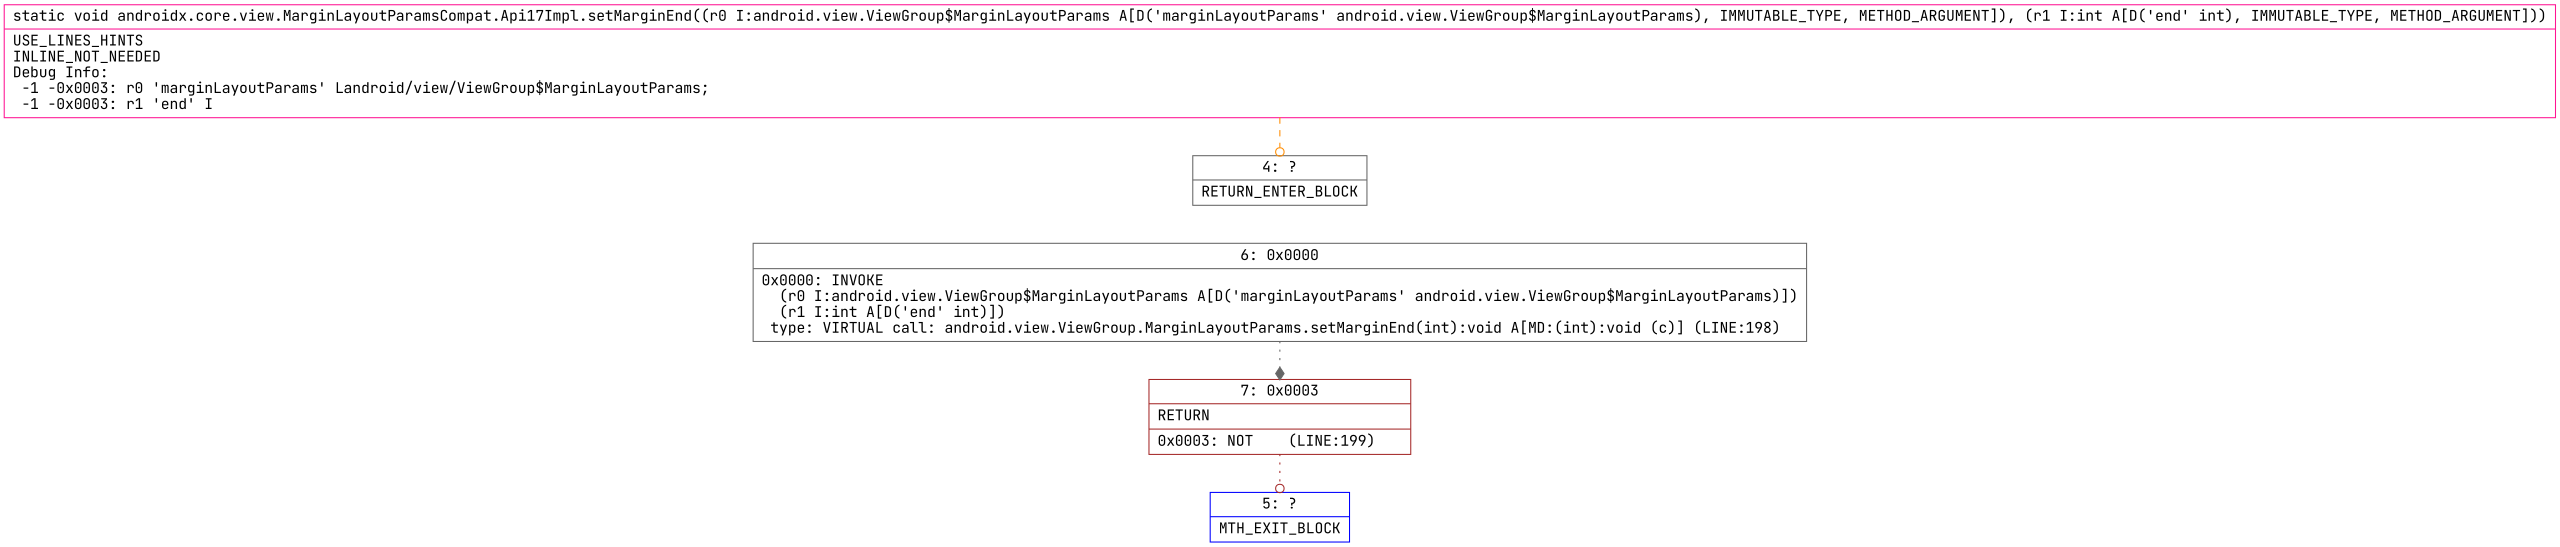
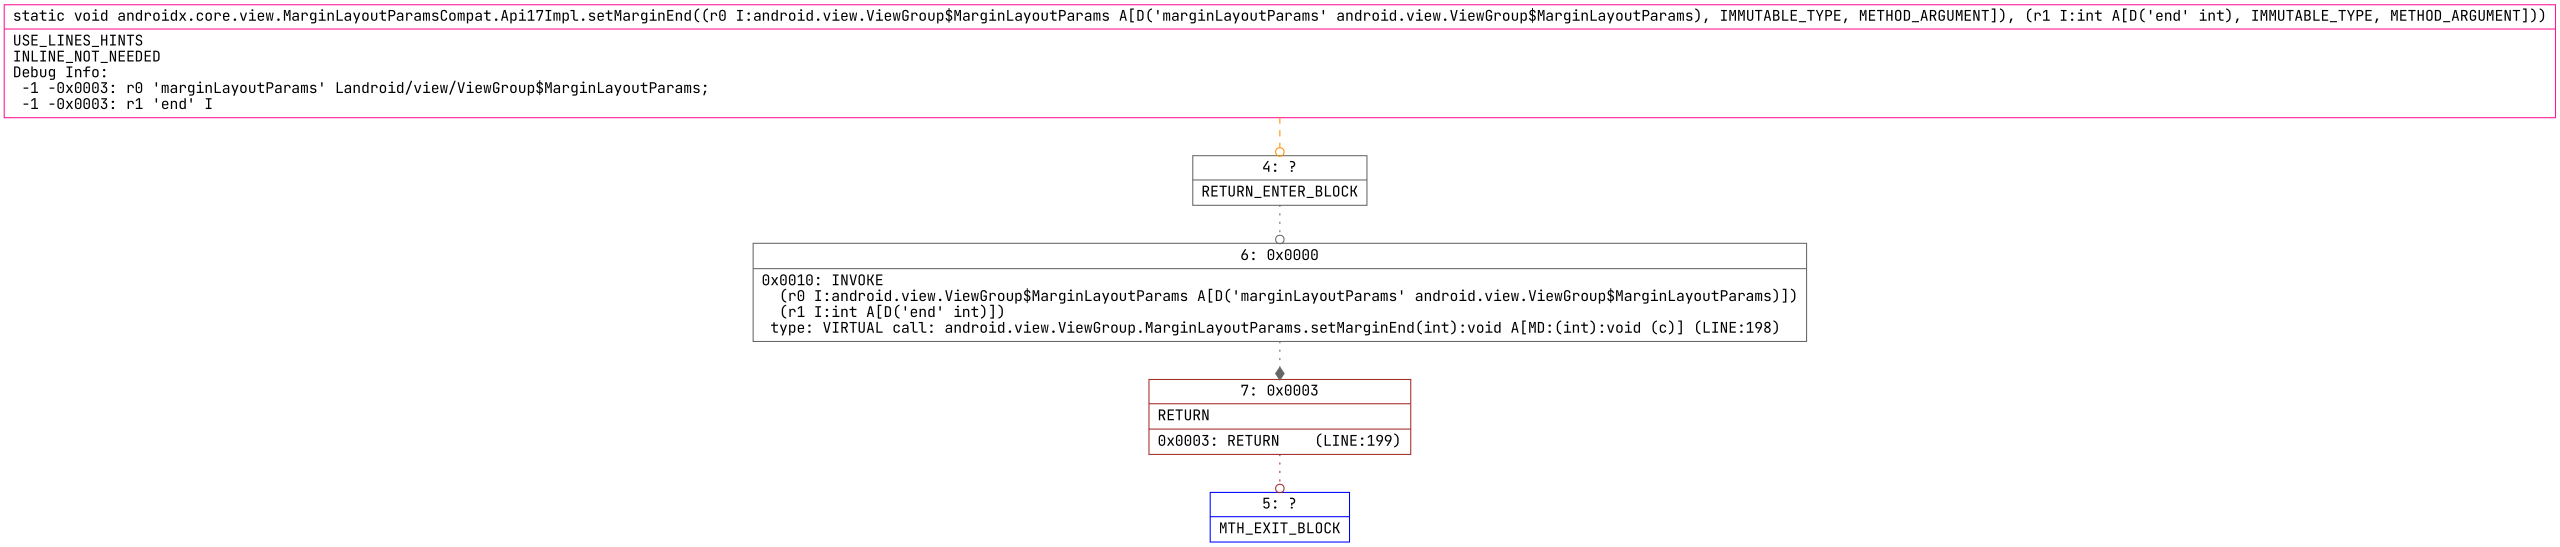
edge "4: ?" -> "6: 0x0000": added
node "6: 0x0000": text "0x0000: INVOKE" -> "0x0010: INVOKE"
node "7: 0x0003": text "0x0003: NOT    (LINE:199)" -> "0x0003: RETURN    (LINE:199)"
